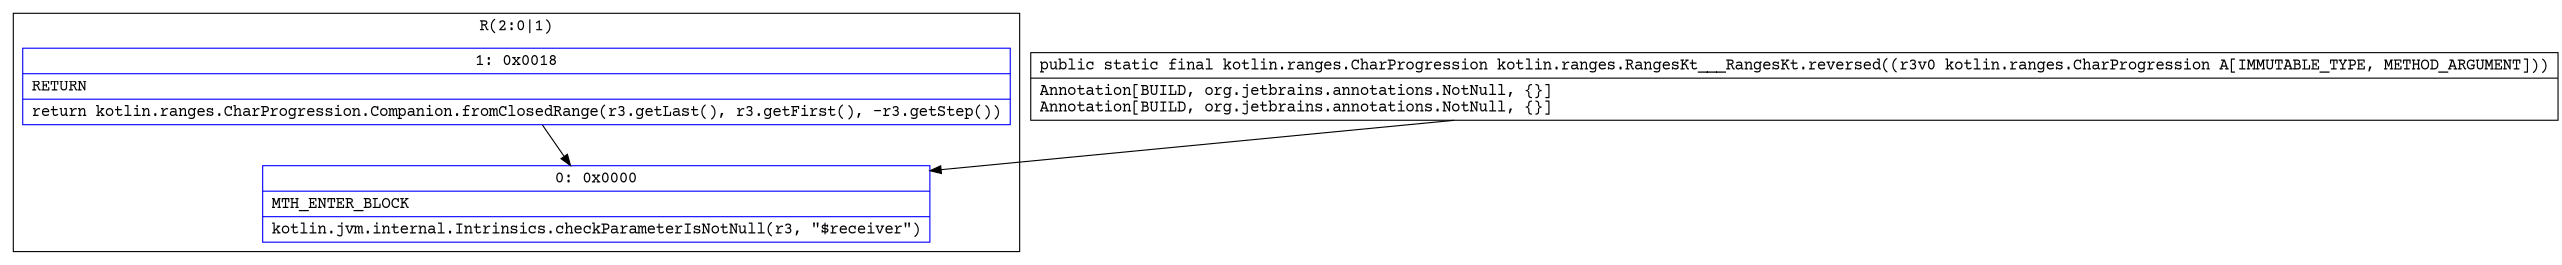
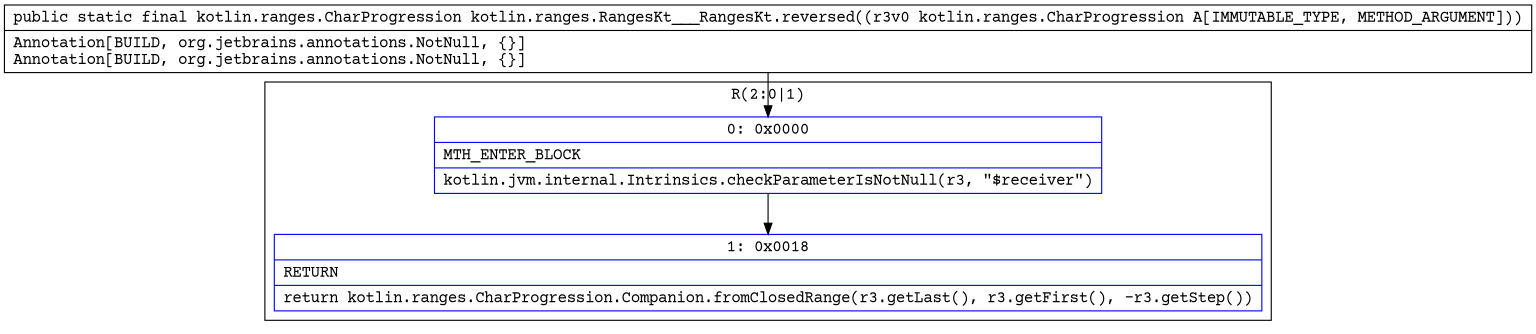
edge "1: 0x0018" -> "0: 0x0000": reversed
